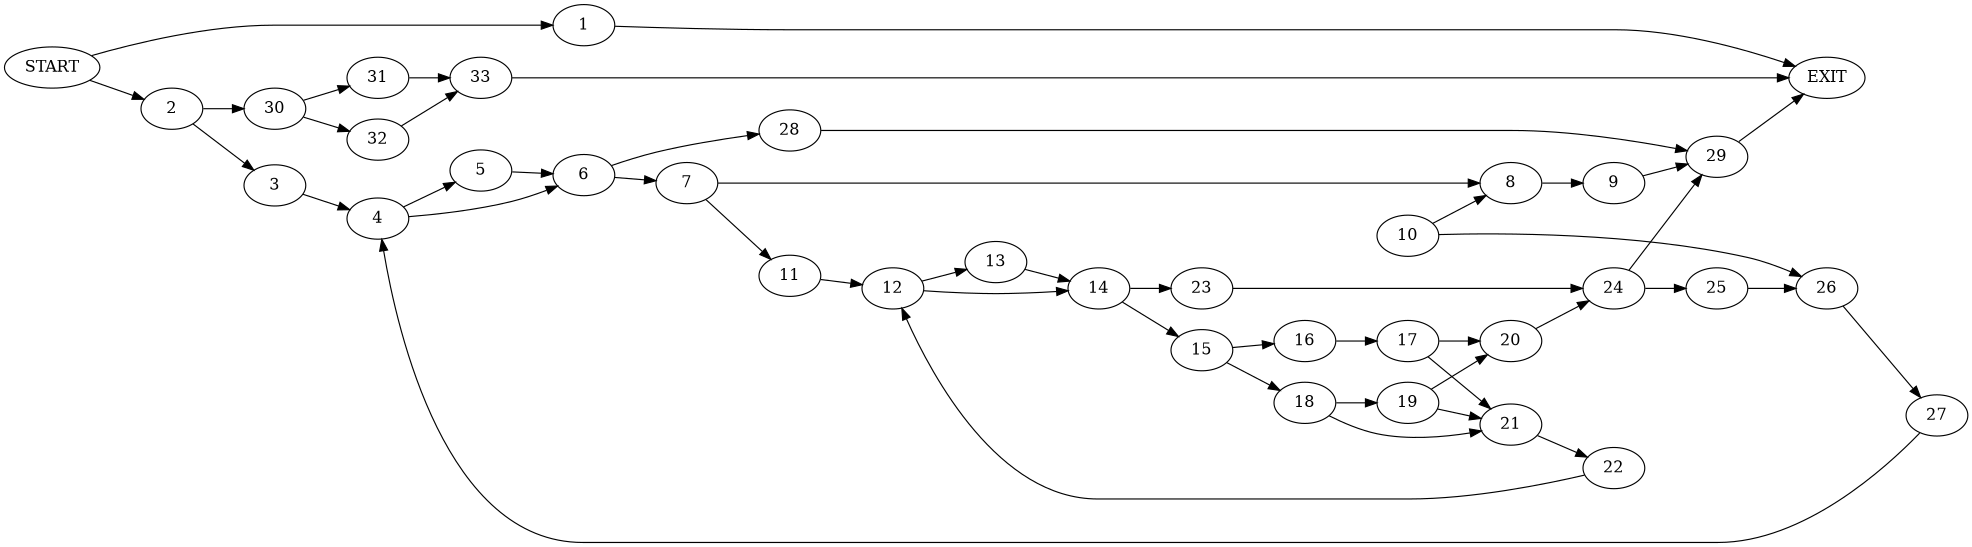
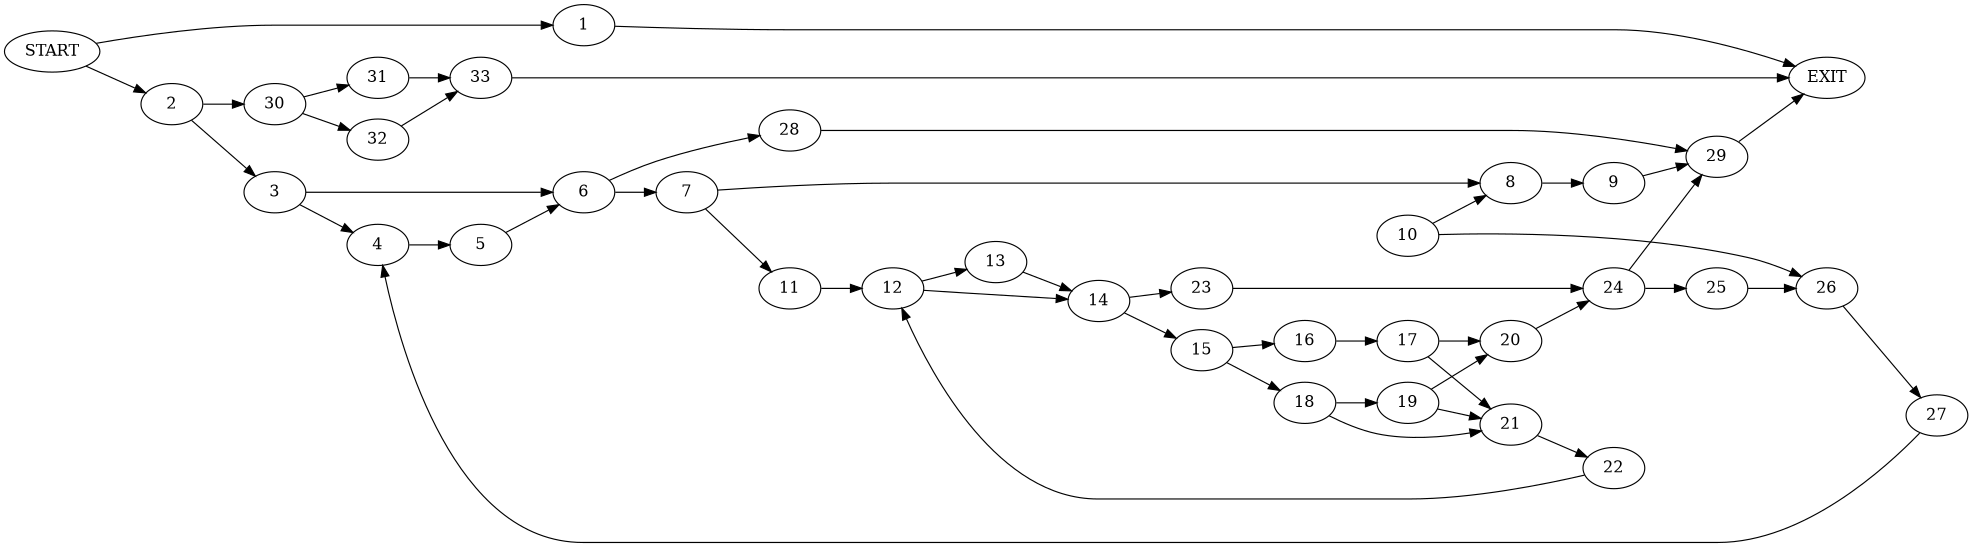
edge "4" -> "6": now "3" -> "6"
